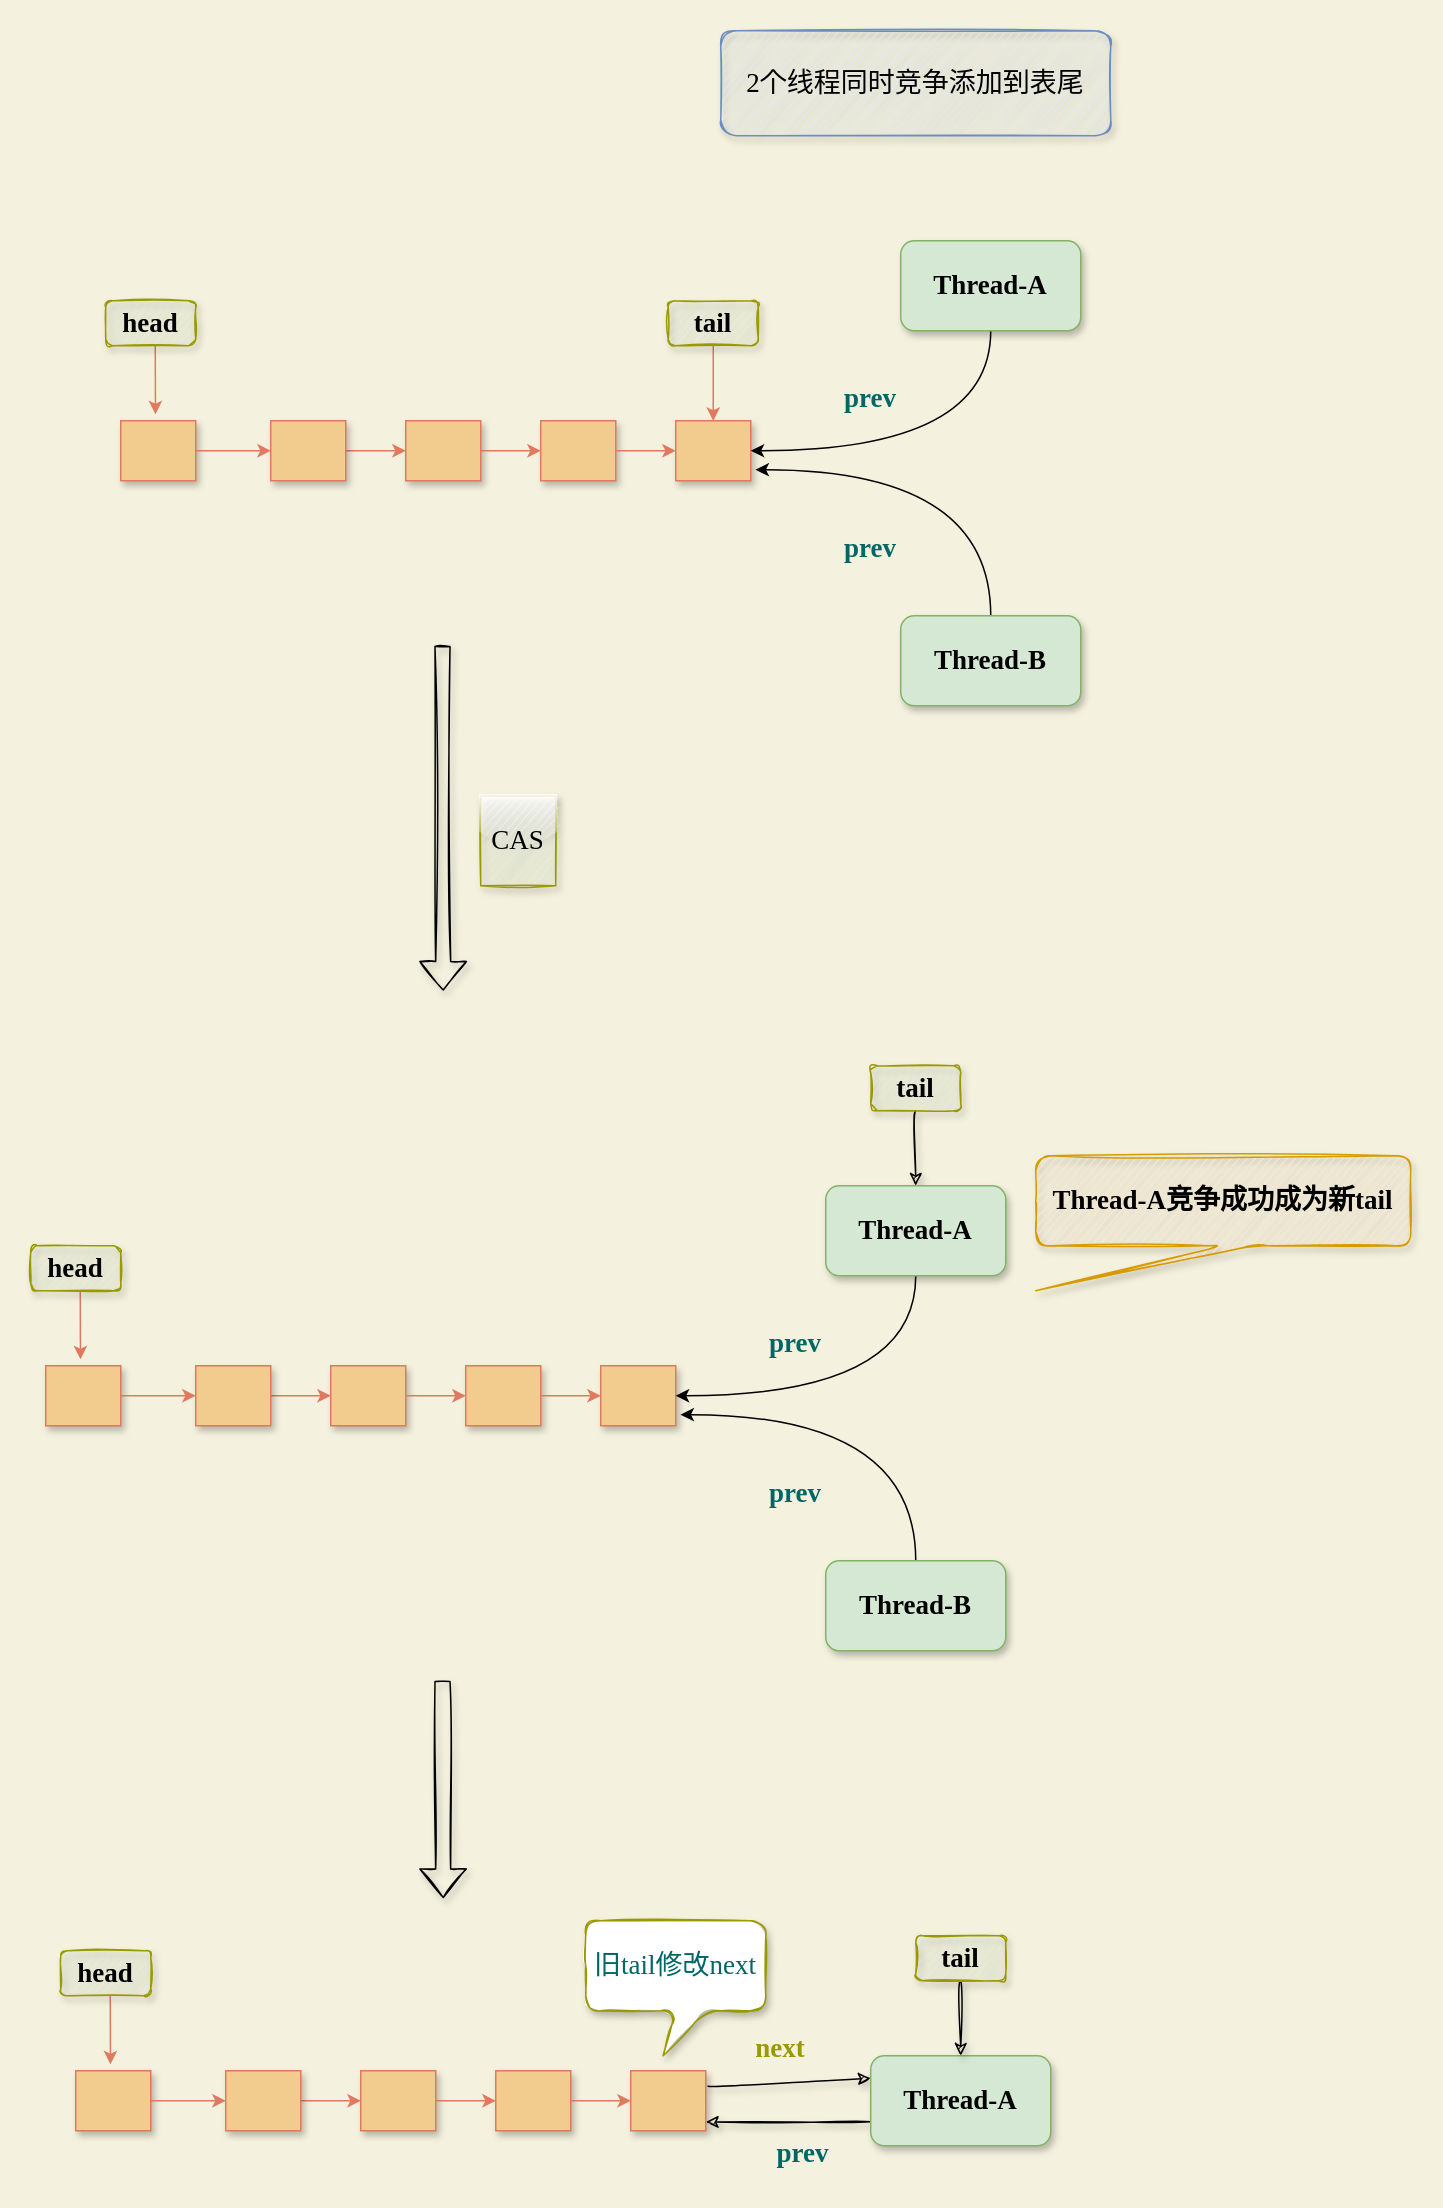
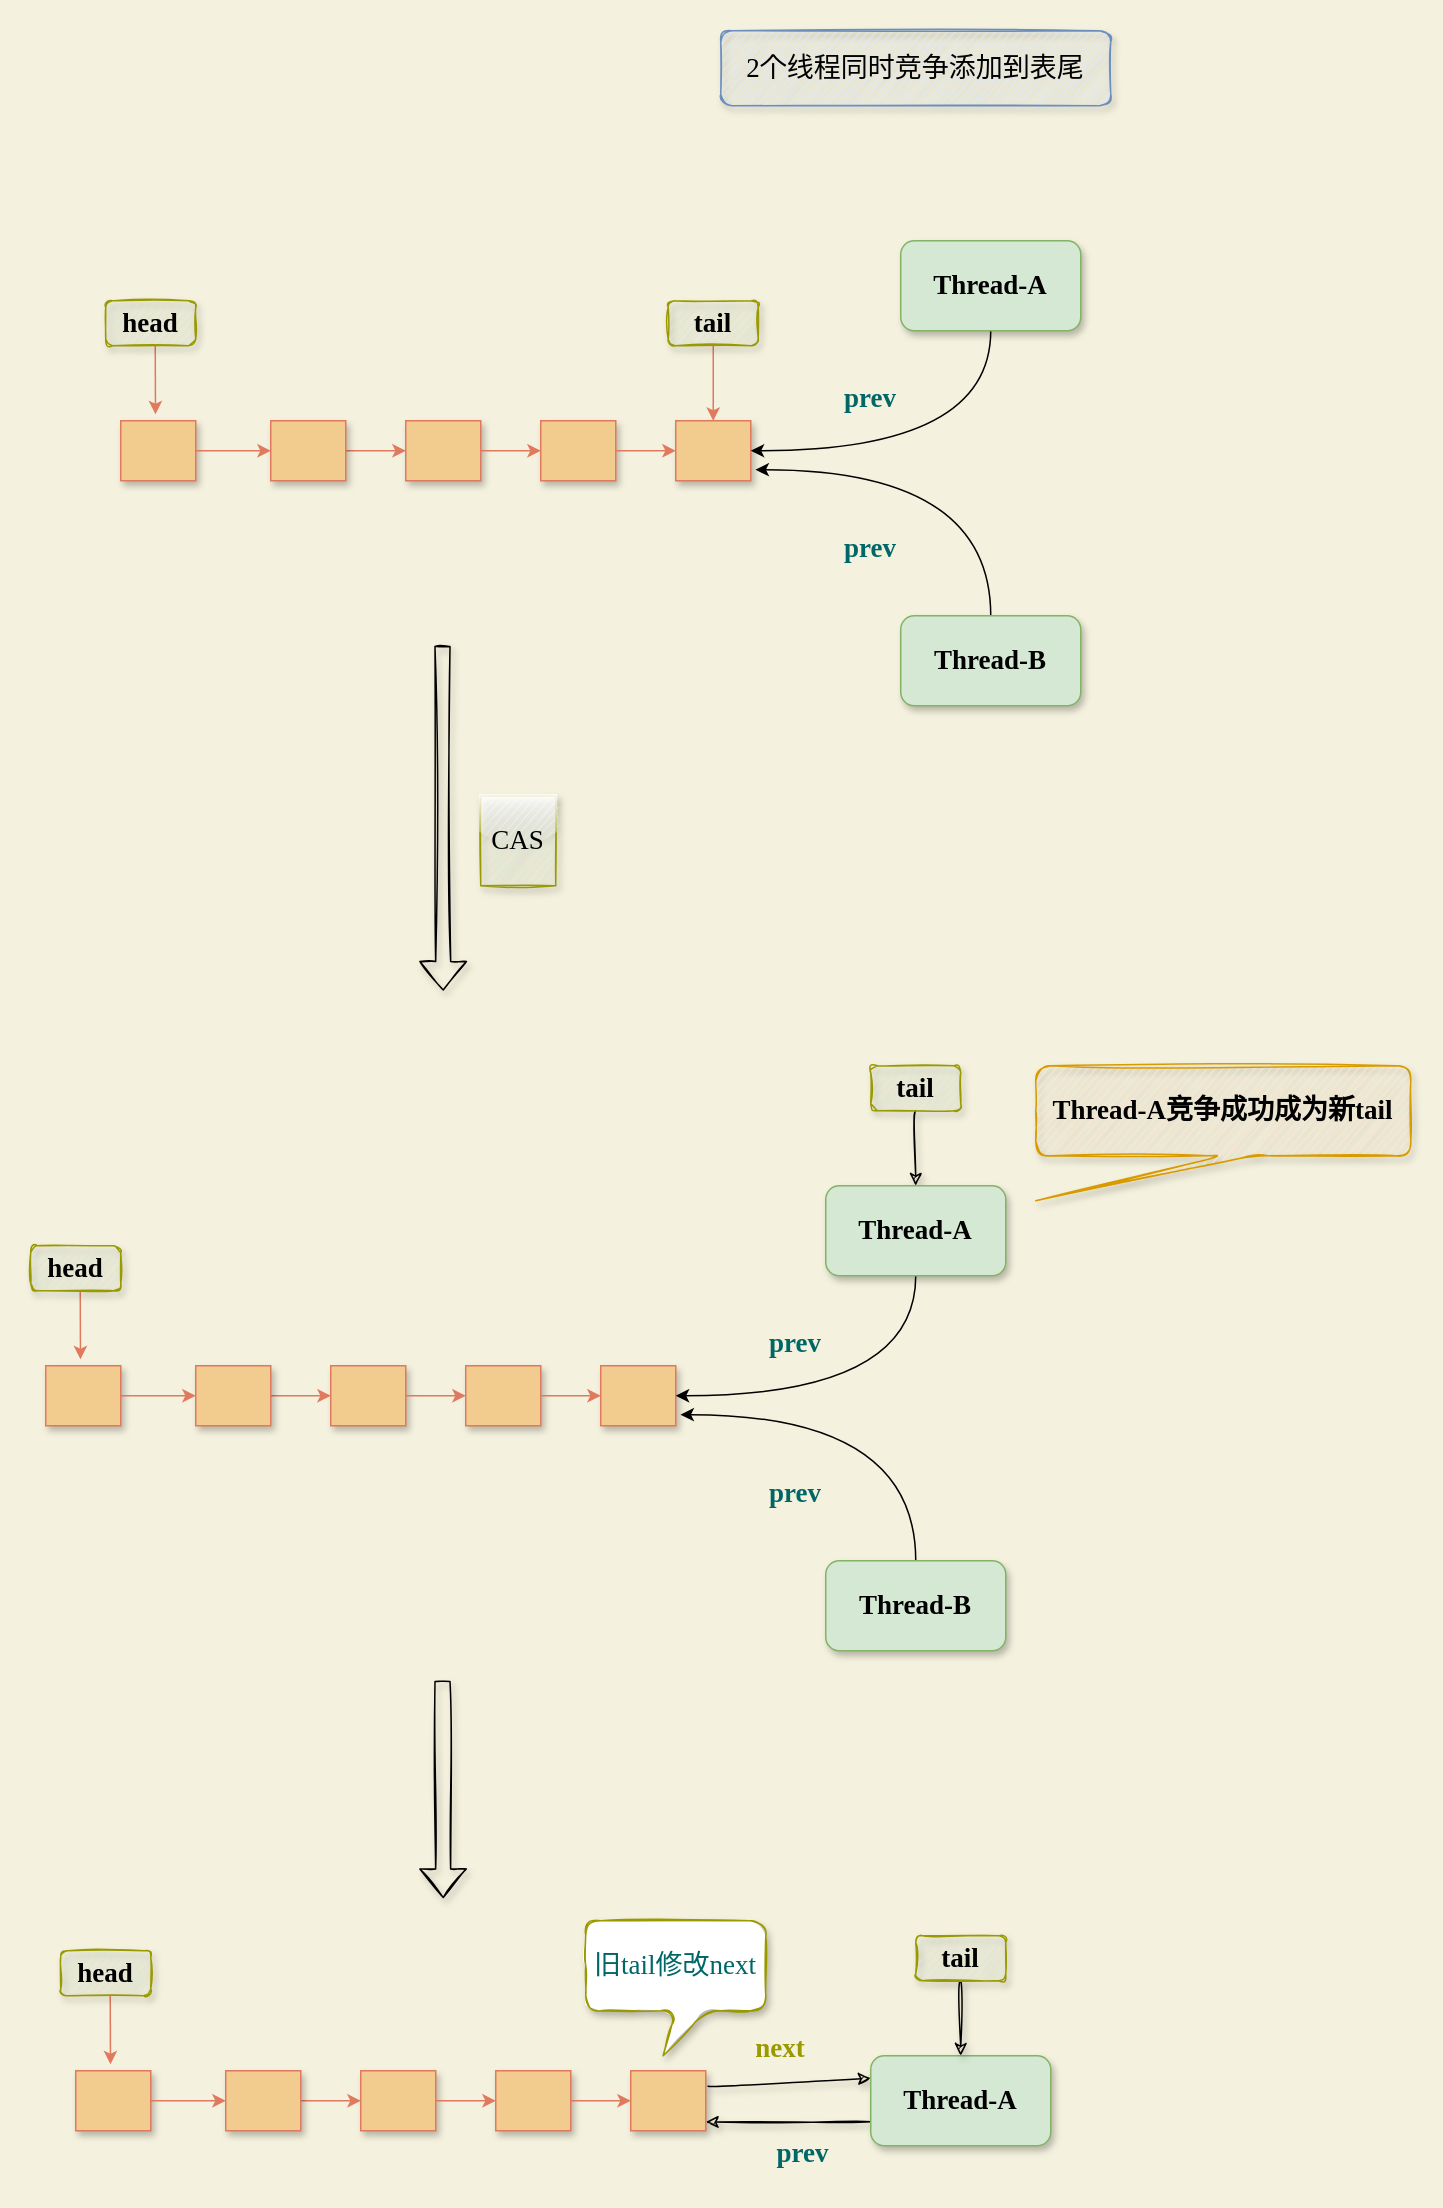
node "2个线程同时竞争添加到表尾": size 390x105 -> 390x75
node "Thread-A竞争成功成为新tail": moved (1223, 1223) -> (1223, 1133)
